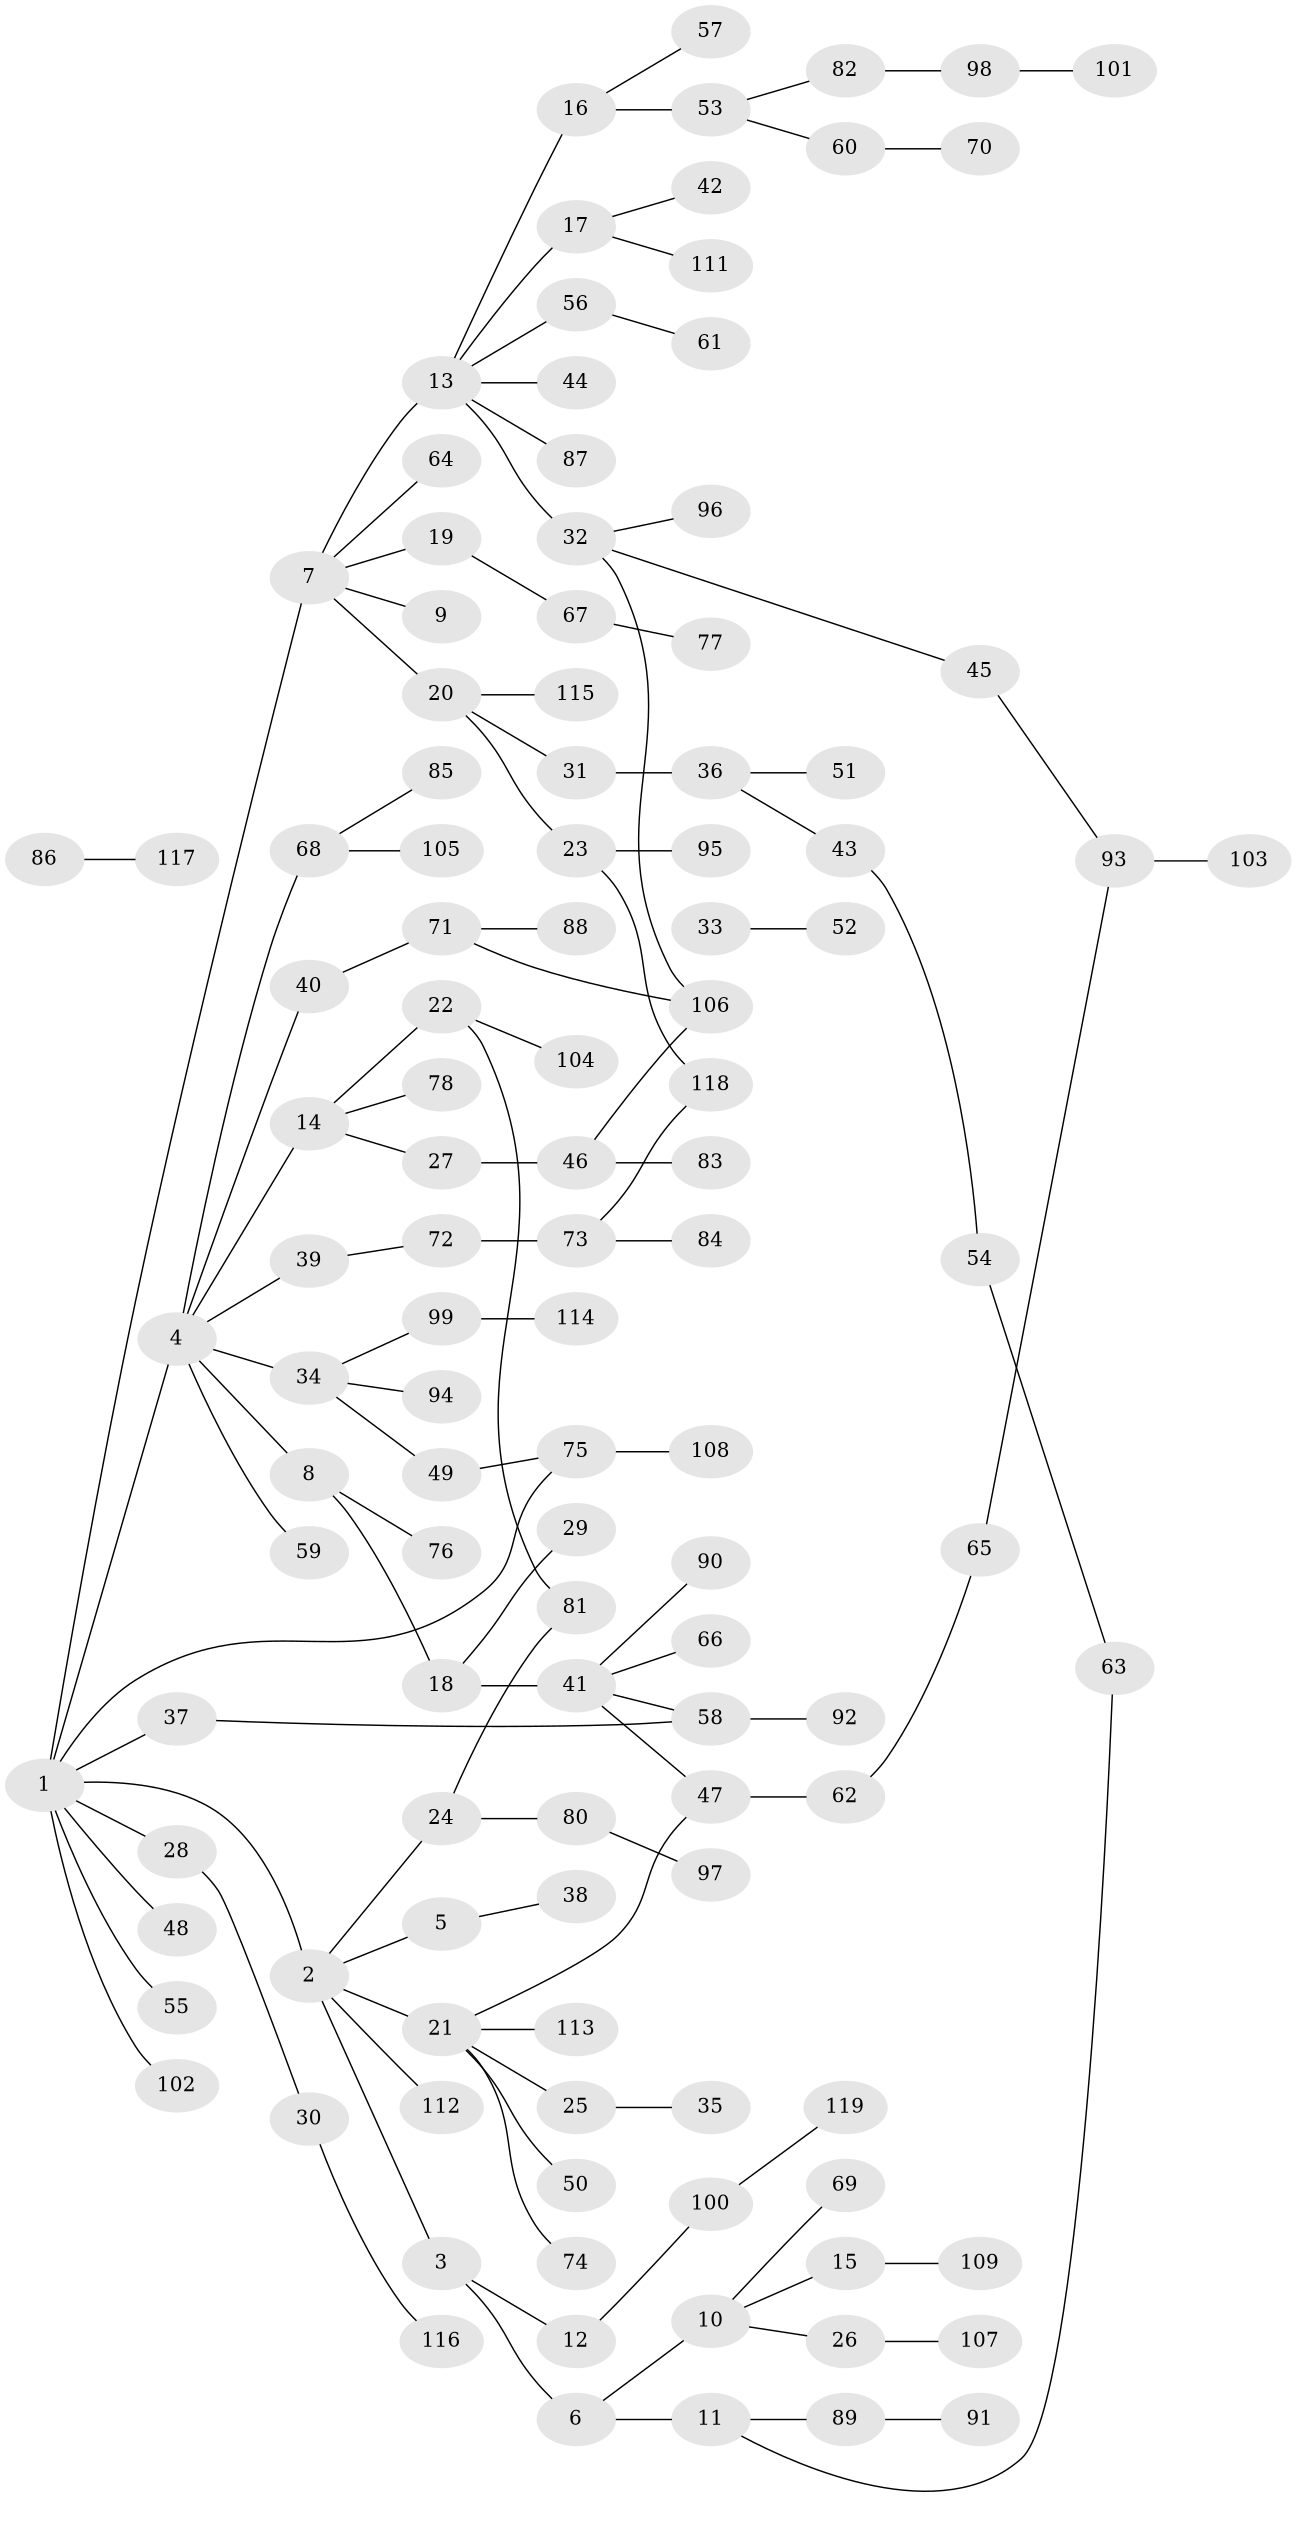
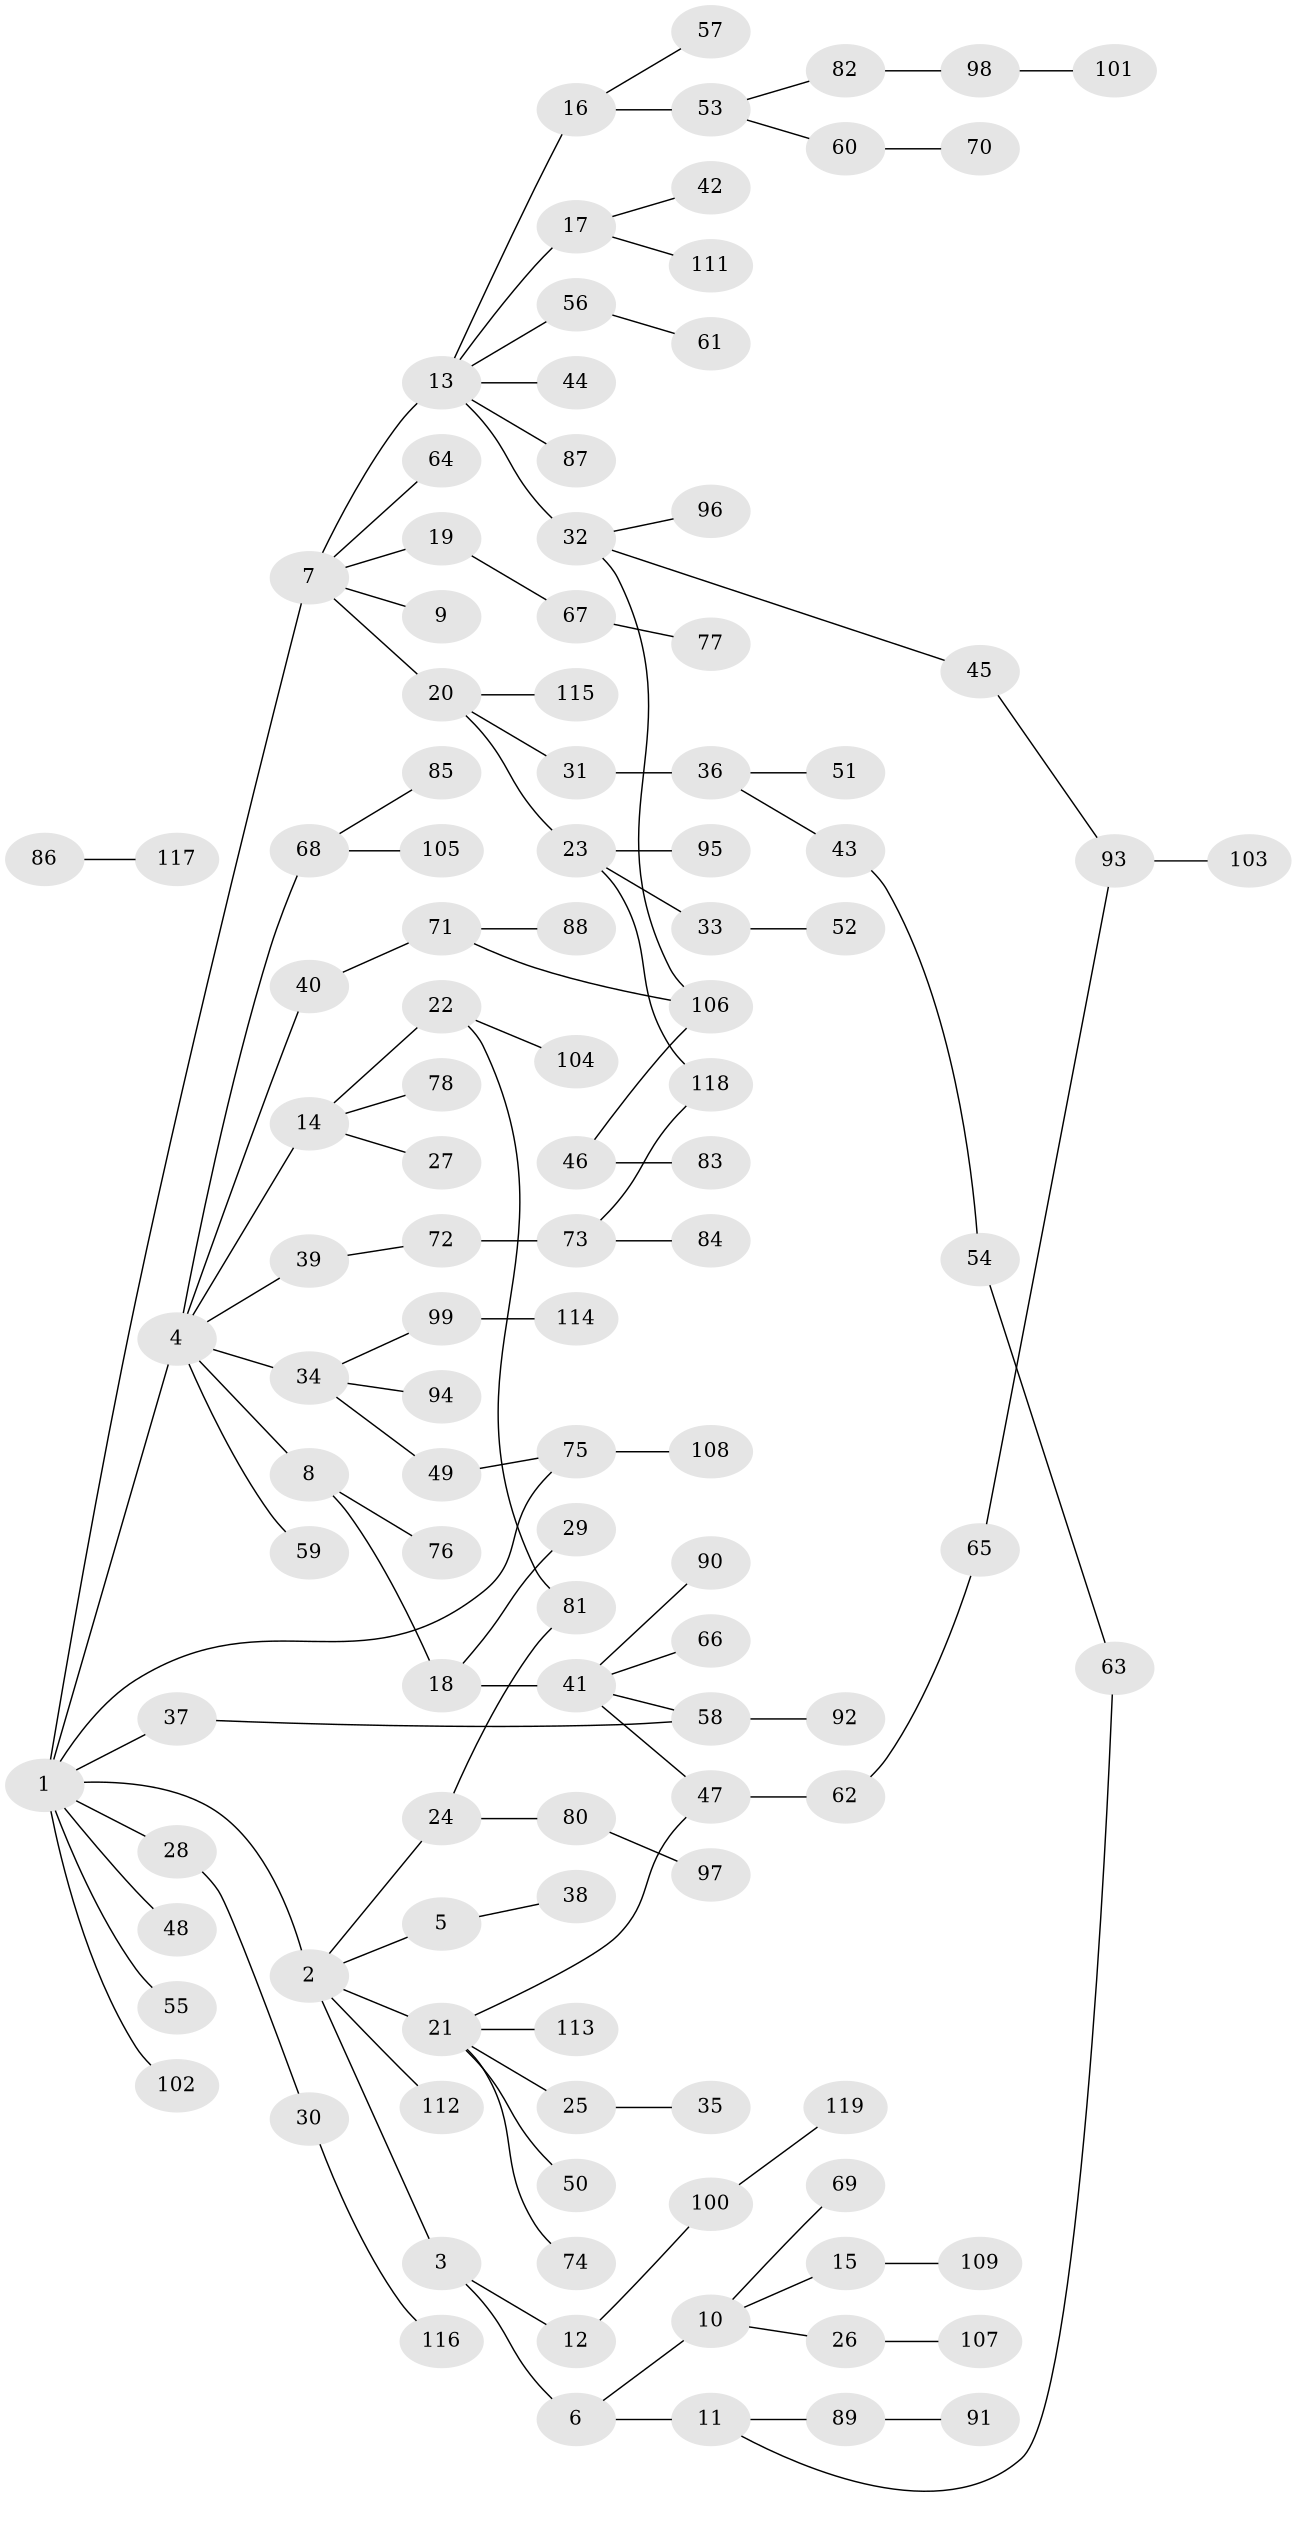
edge "23" -- "33": added
edge "27" -- "46": removed
